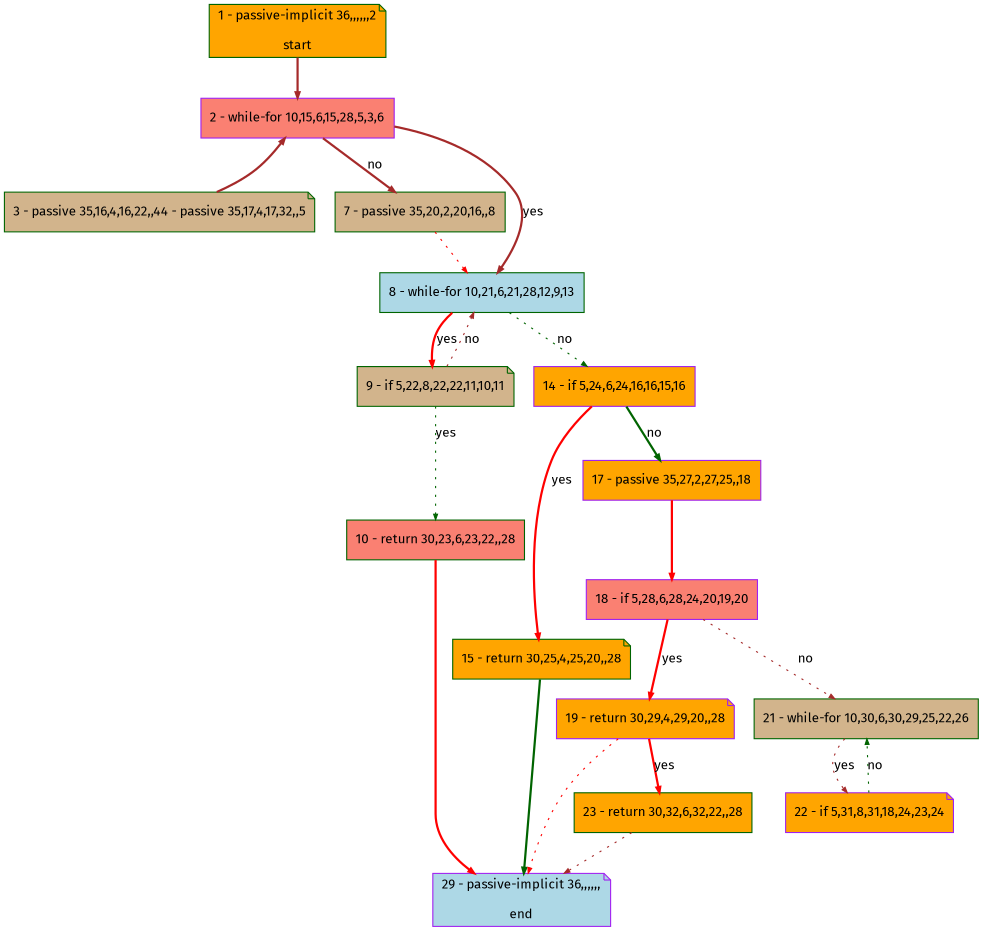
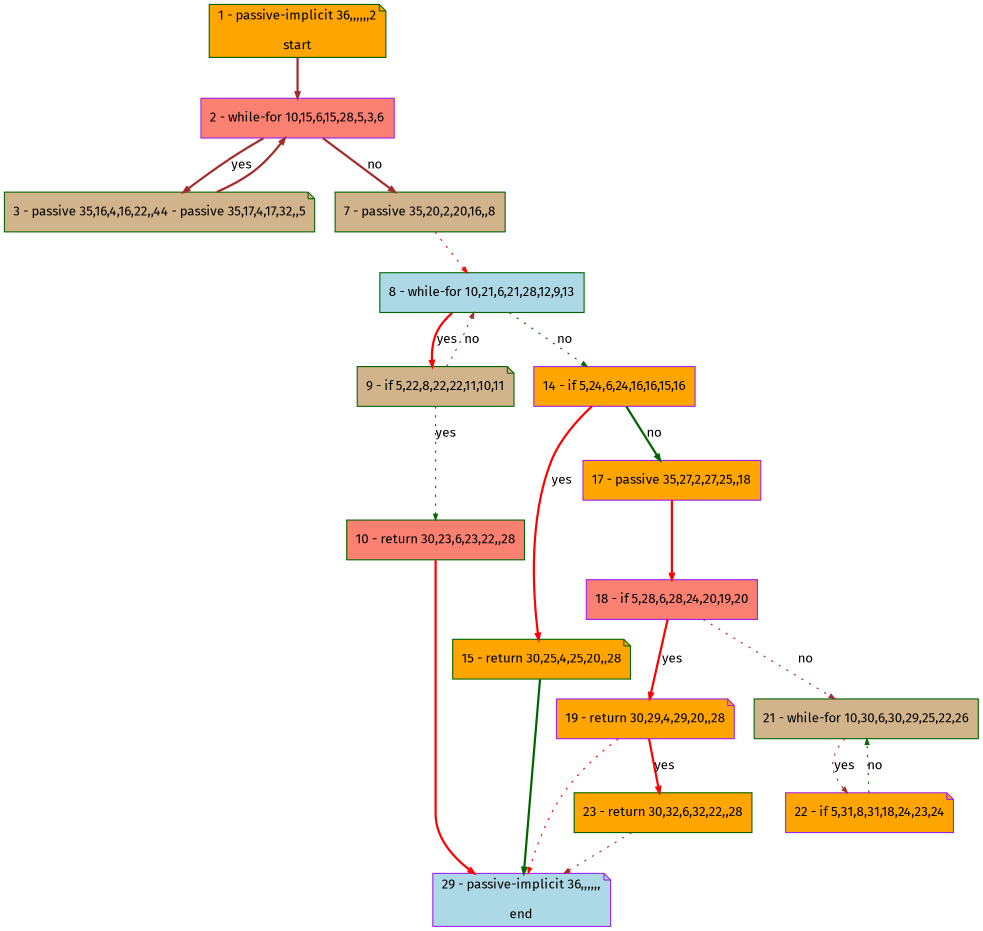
edge "2 - while-for 10,15,6,15,28,5,3,6" -> "8 - while-for 10,21,6,21,28,12,9,13": now "2 - while-for 10,15,6,15,28,5,3,6" -> "3 - passive 35,16,4,16,22,,44 - passive 35,17,4,17,32,,5"
